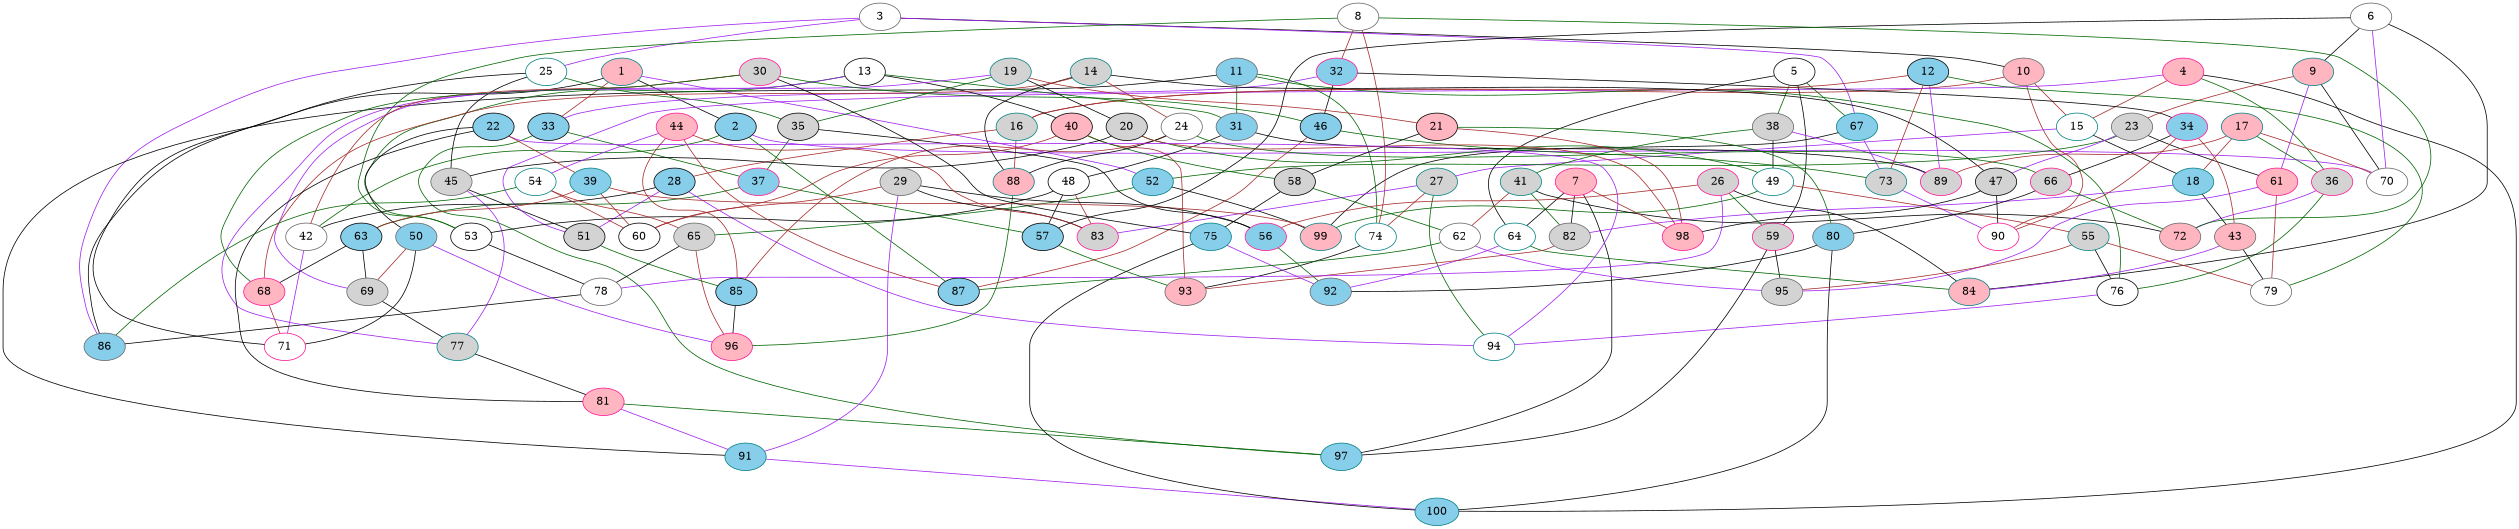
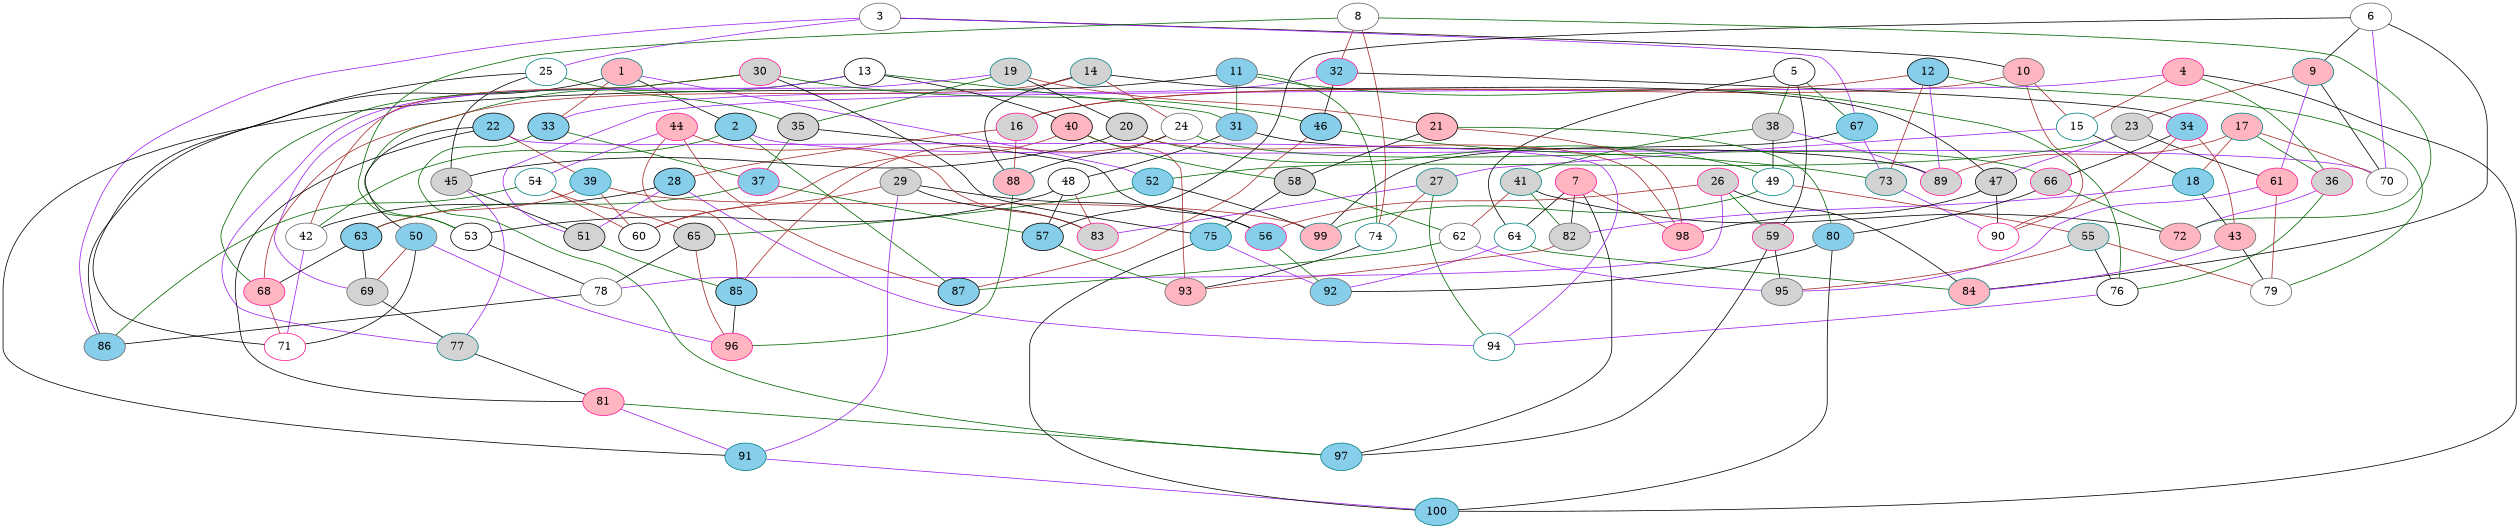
node "16": color teal -> deeppink
node "65": color gray40 -> black
